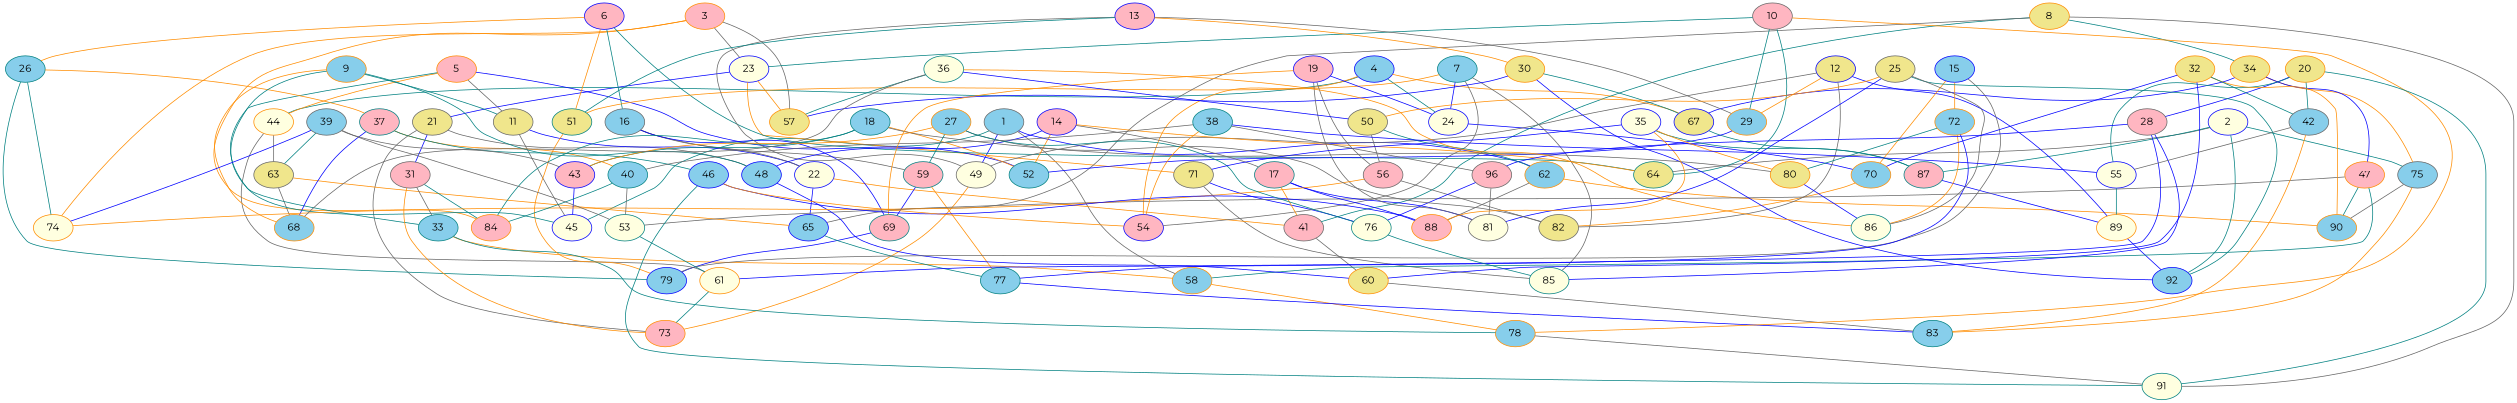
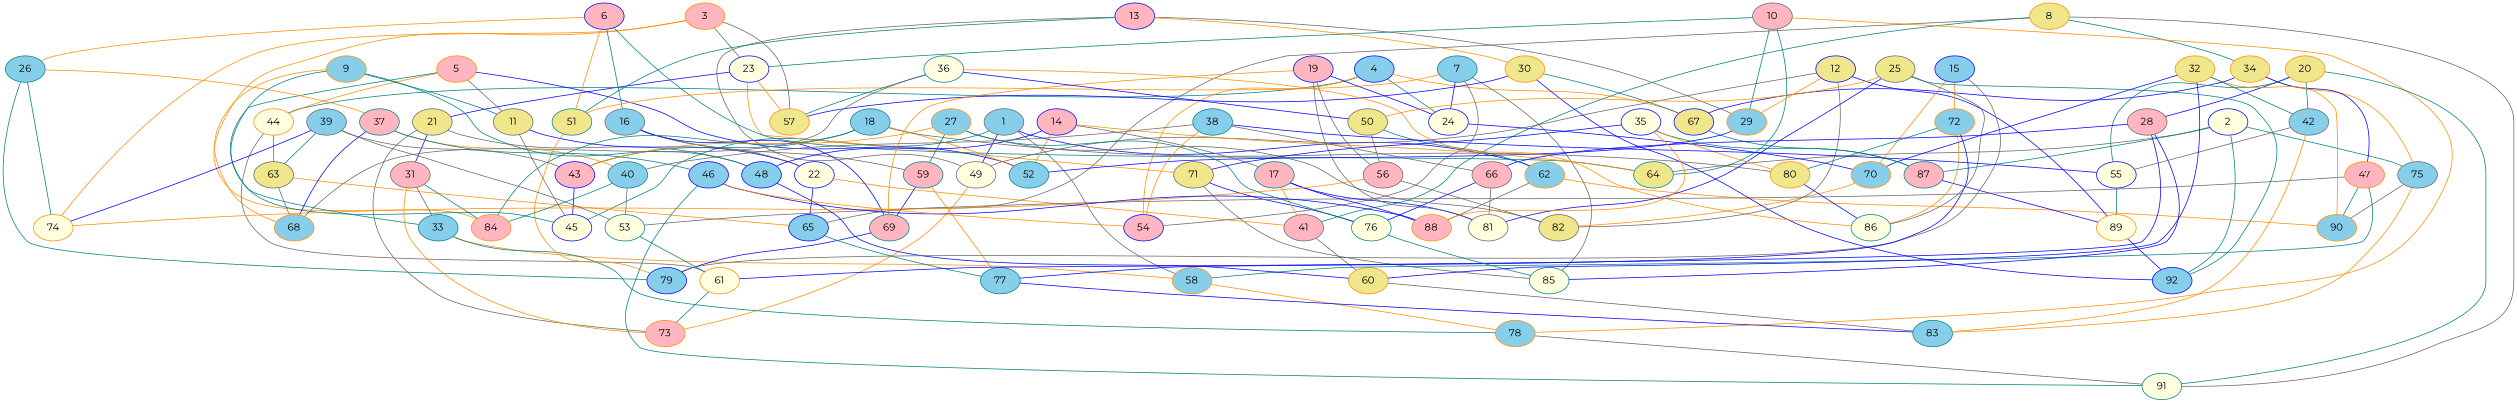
node "96": label "96" -> "66"
